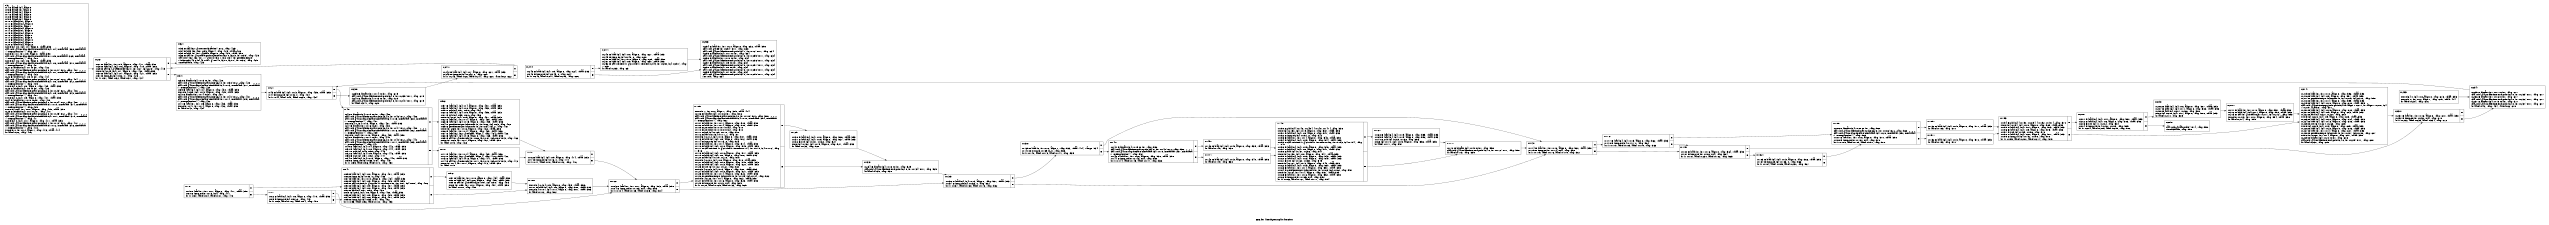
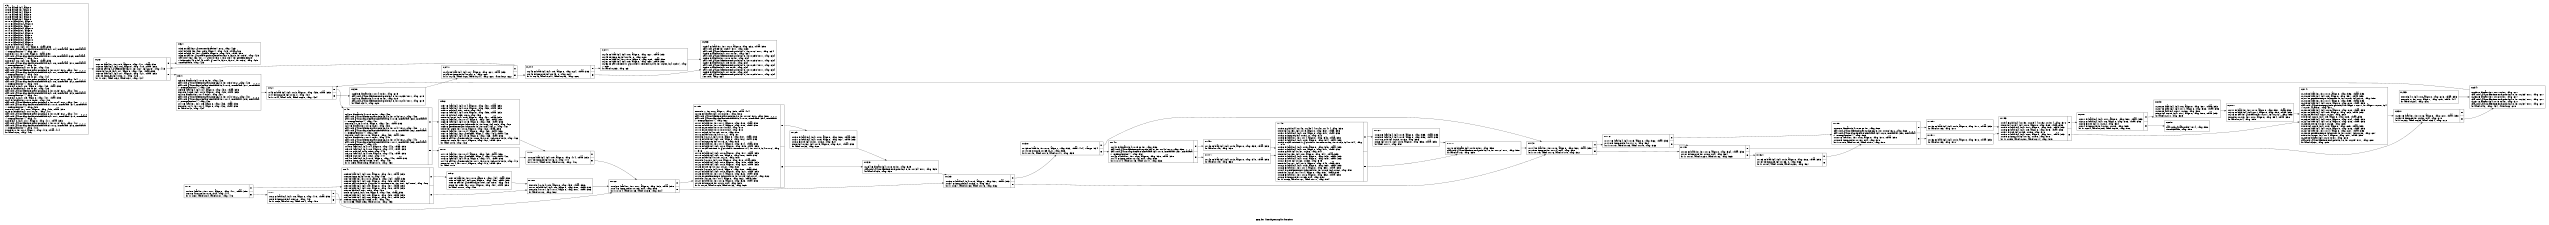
edge "%241:" -> "%244:": added
node "%78:": text "%80 = icmp ne i8* %79, null, !dbg !477" -> "%80 = llvm ne i8* %79, null, !dbg !477"
